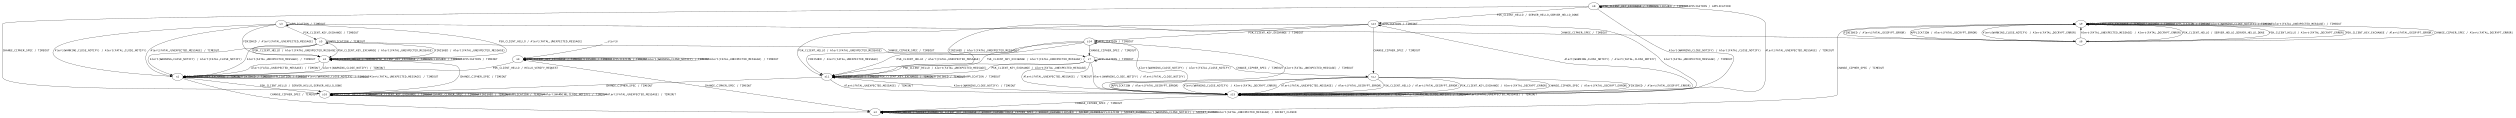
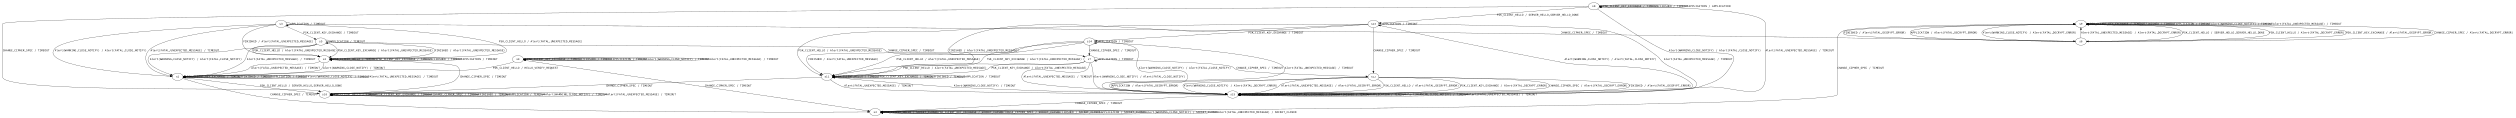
node "__start0": removed
